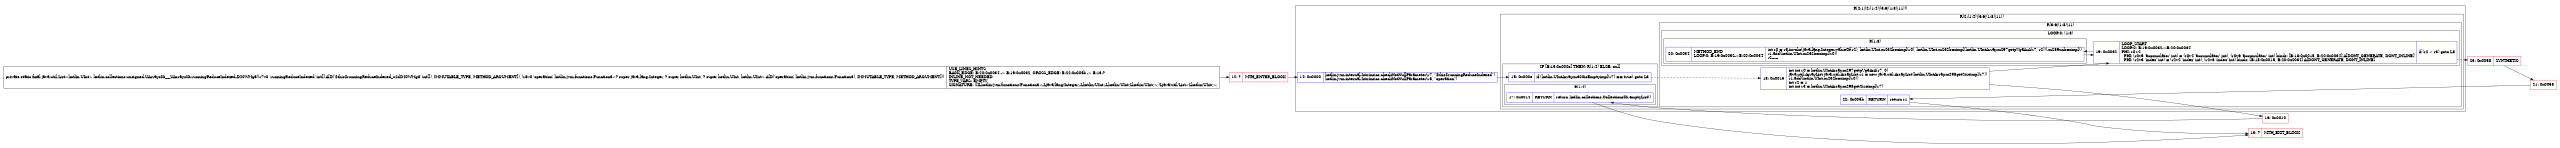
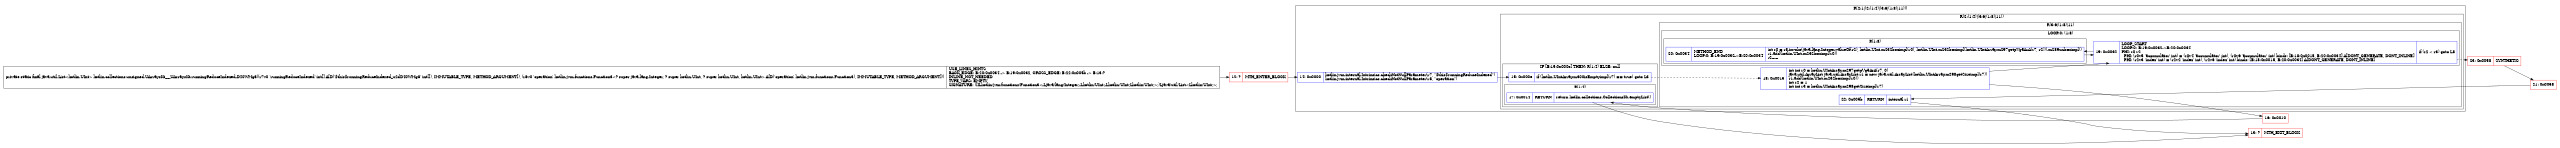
node "22: 0x005b": text "return r1" -> "internal r1"
